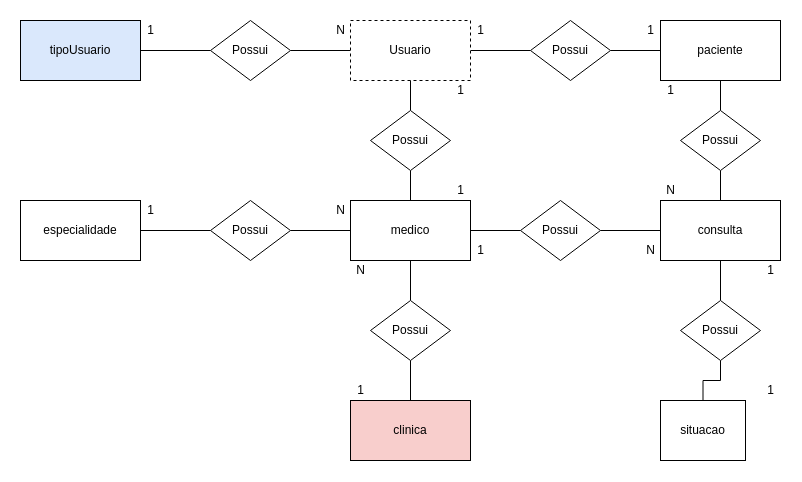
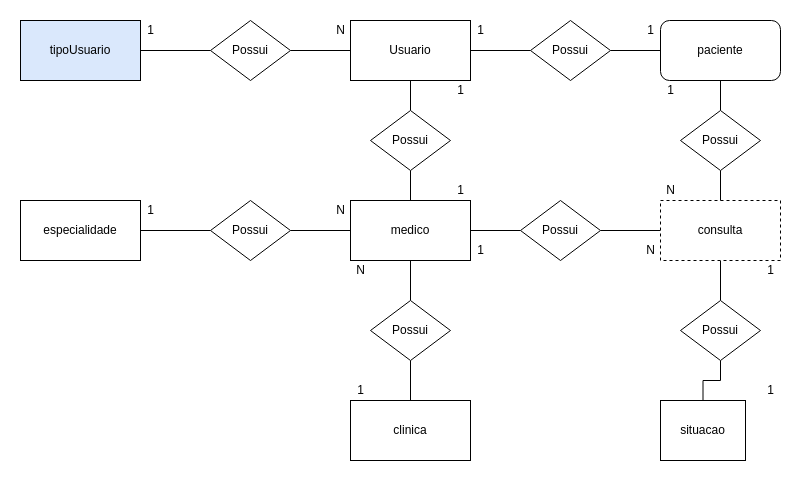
node "Usuario": style dashed -> solid
node "paciente": shape rectangle -> rounded rectangle
node "consulta": style solid -> dashed
node "clinica": fillcolor #f8cecc -> #ffffff
